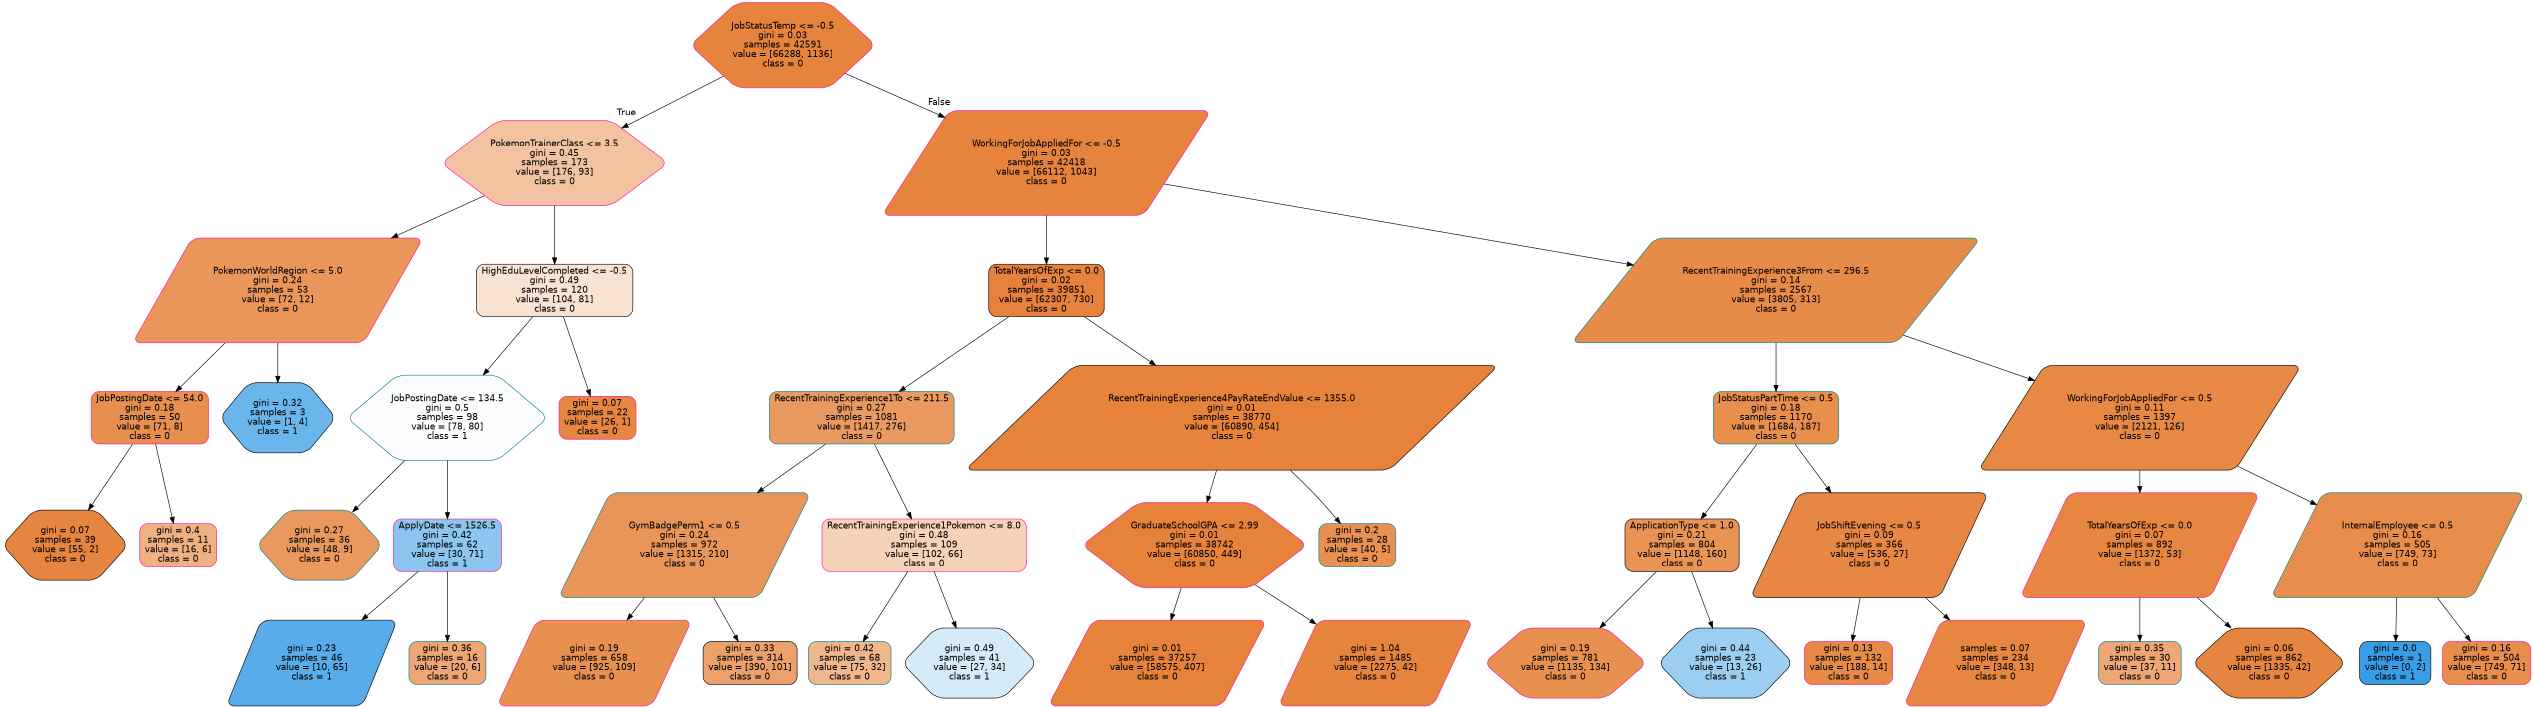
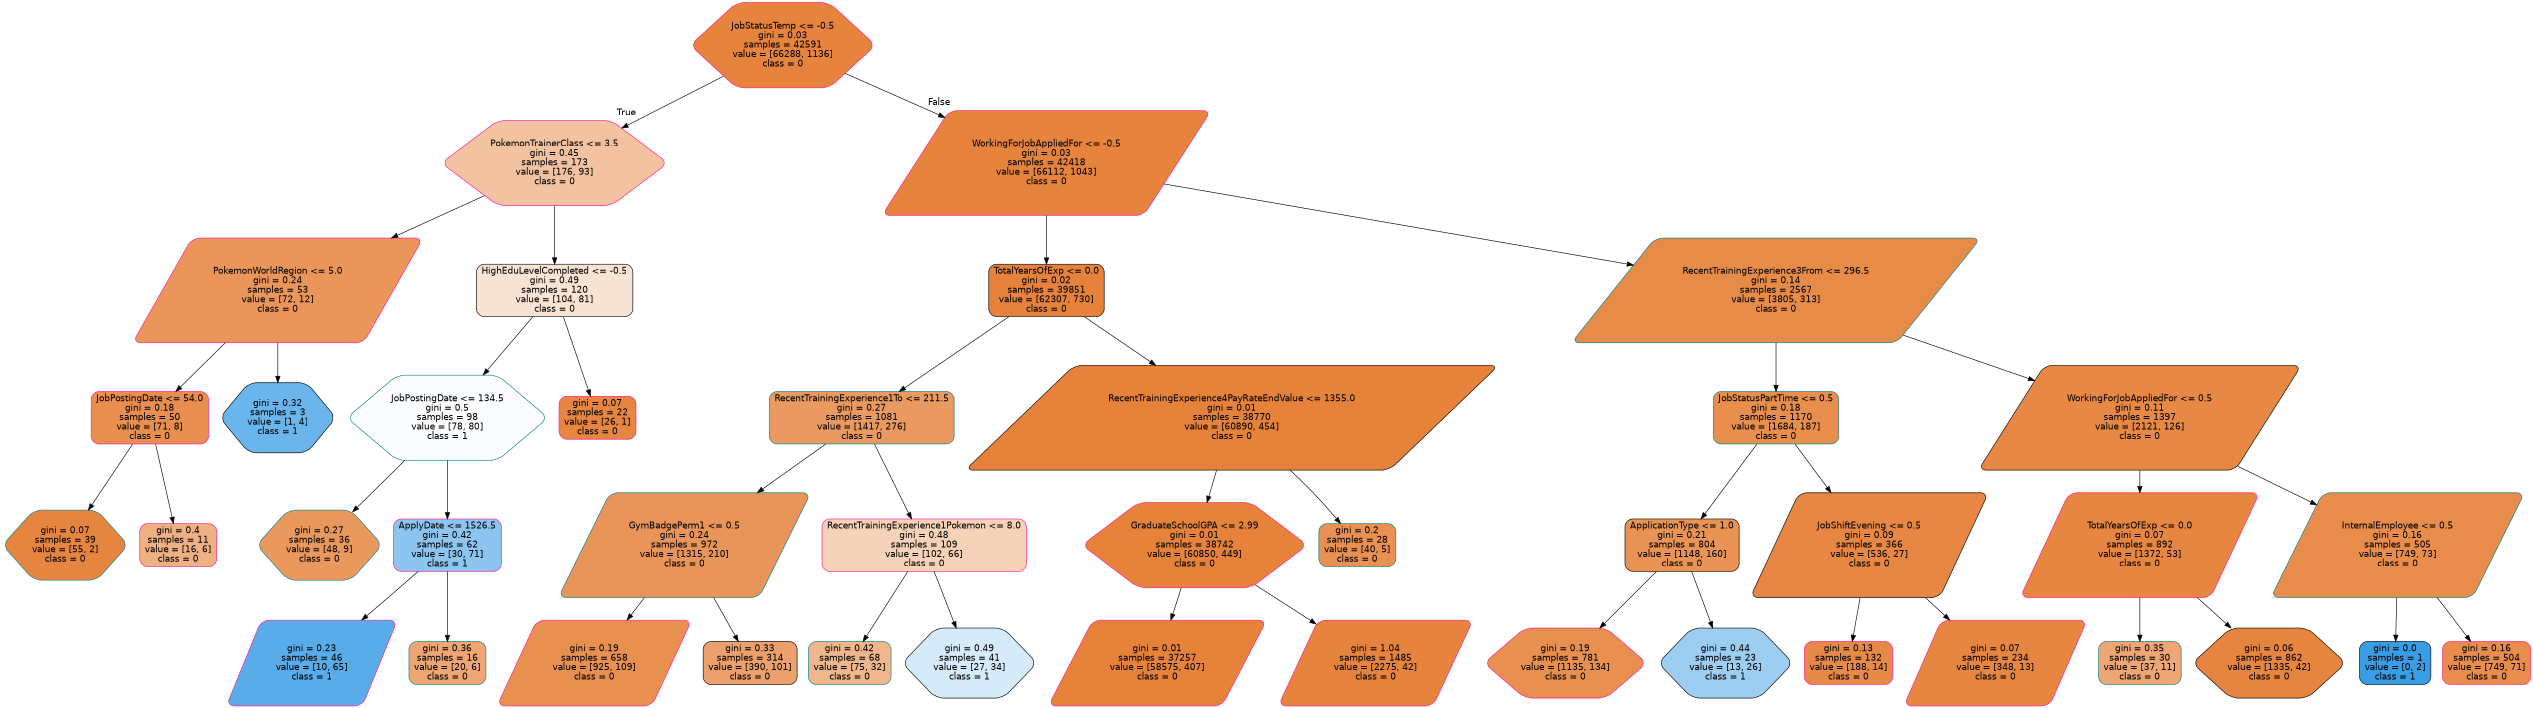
node "gini = 0.07 samples = 39 value = [55, 2] class = 0": color black -> teal
node "gini = 0.23 samples = 46 value = [10, 65] class = 1": color black -> deeppink
node "samples = 0.07 samples = 234 value = [348, 13] class = 0": label "samples = 0.07 samples = 234 value = [348, 13] class = 0" -> "gini = 0.07 samples = 234 value = [348, 13] class = 0"
